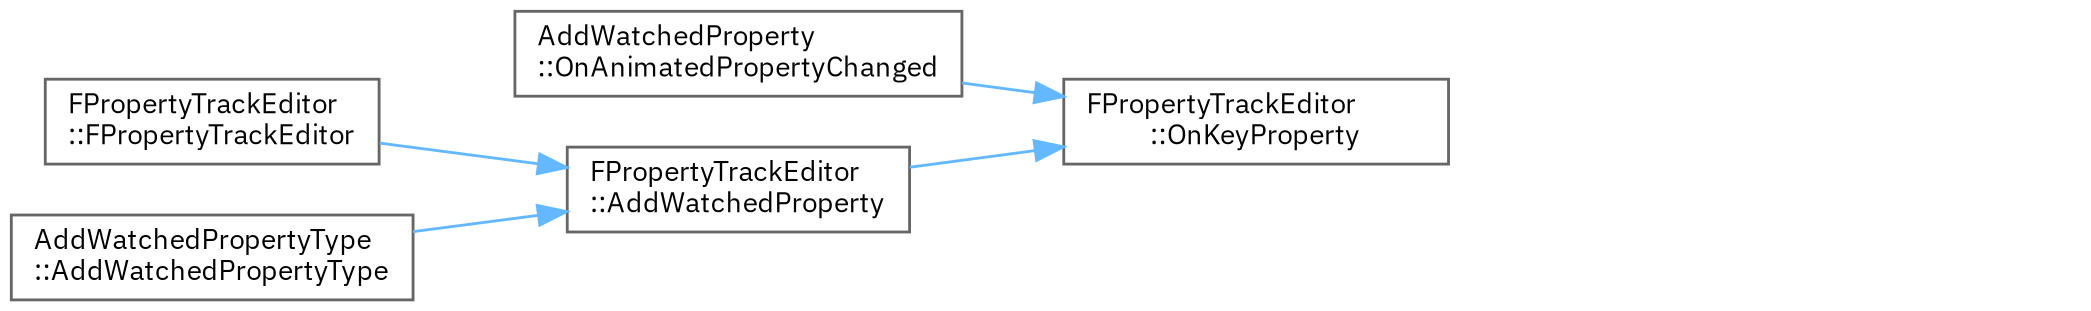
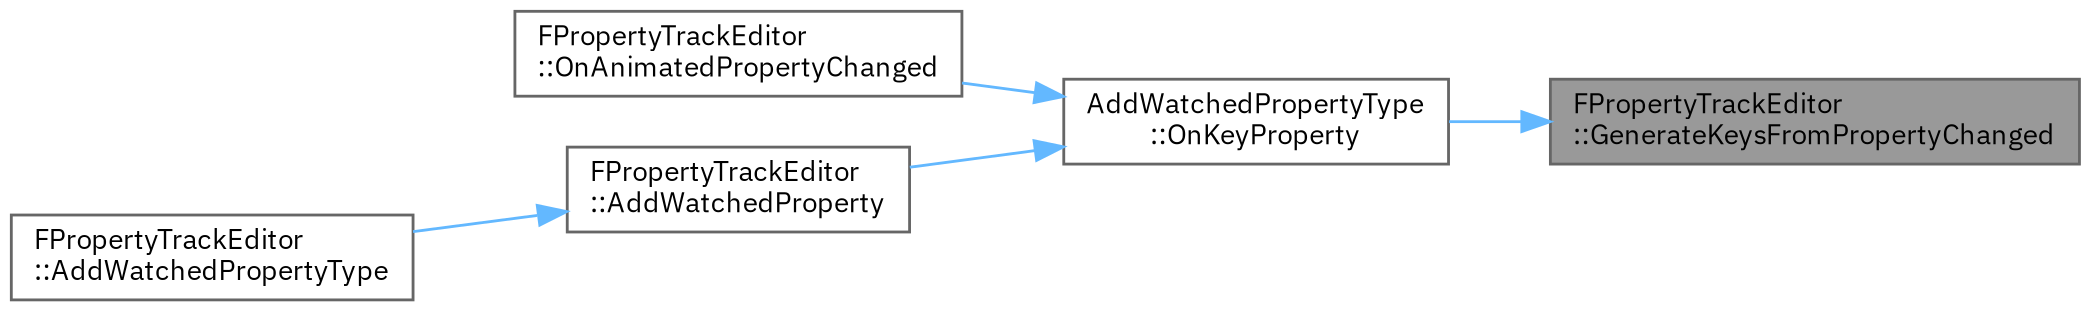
node "AddWatchedProperty ::OnAnimatedPropertyChanged": label "AddWatchedProperty ::OnAnimatedPropertyChanged" -> "FPropertyTrackEditor ::OnAnimatedPropertyChanged"
node "FPropertyTrackEditor ::FPropertyTrackEditor": removed
node "FPropertyTrackEditor ::OnKeyProperty": label "FPropertyTrackEditor ::OnKeyProperty" -> "AddWatchedPropertyType ::OnKeyProperty"
node "FPropertyTrackEditor ::GenerateKeysFromPropertyChanged": added
node "AddWatchedPropertyType ::AddWatchedPropertyType": label "AddWatchedPropertyType ::AddWatchedPropertyType" -> "FPropertyTrackEditor ::AddWatchedPropertyType"
